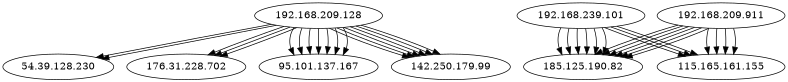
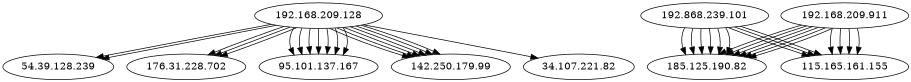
node "192.168.239.101": label "192.168.239.101" -> "192.868.239.101"
node "54.39.128.230": label "54.39.128.230" -> "54.39.128.239"
node "34.107.221.82": added
